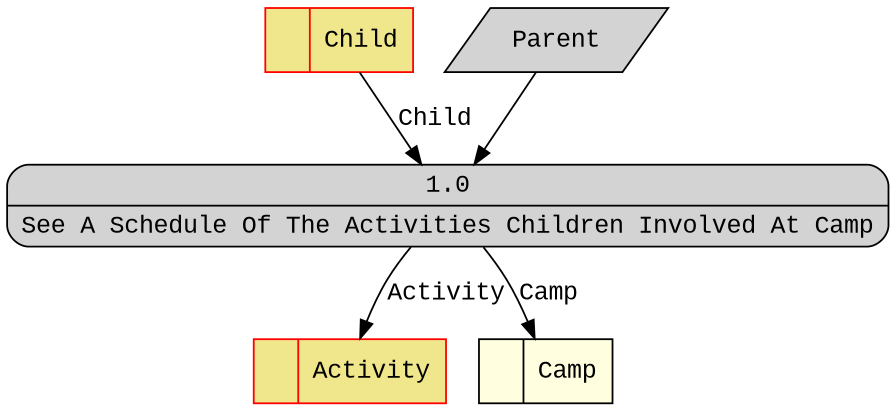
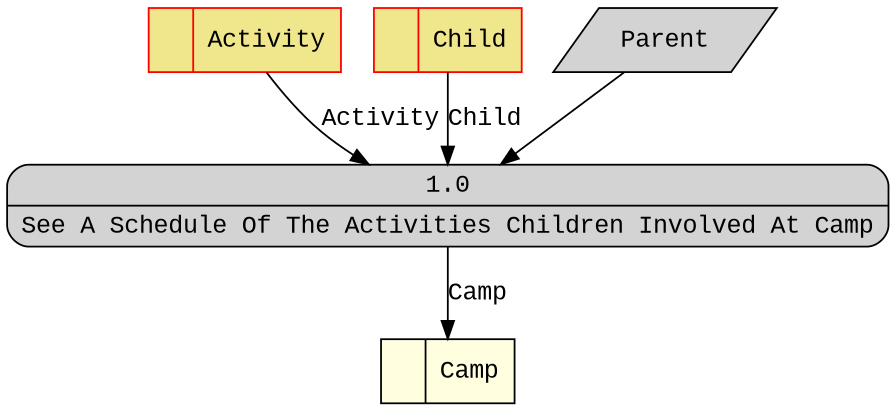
edge "1.0" -> "Activity": reversed
